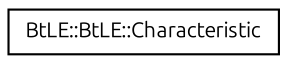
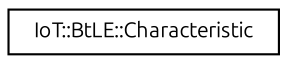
node "BtLE::BtLE::Characteristic": label "BtLE::BtLE::Characteristic" -> "IoT::BtLE::Characteristic"
